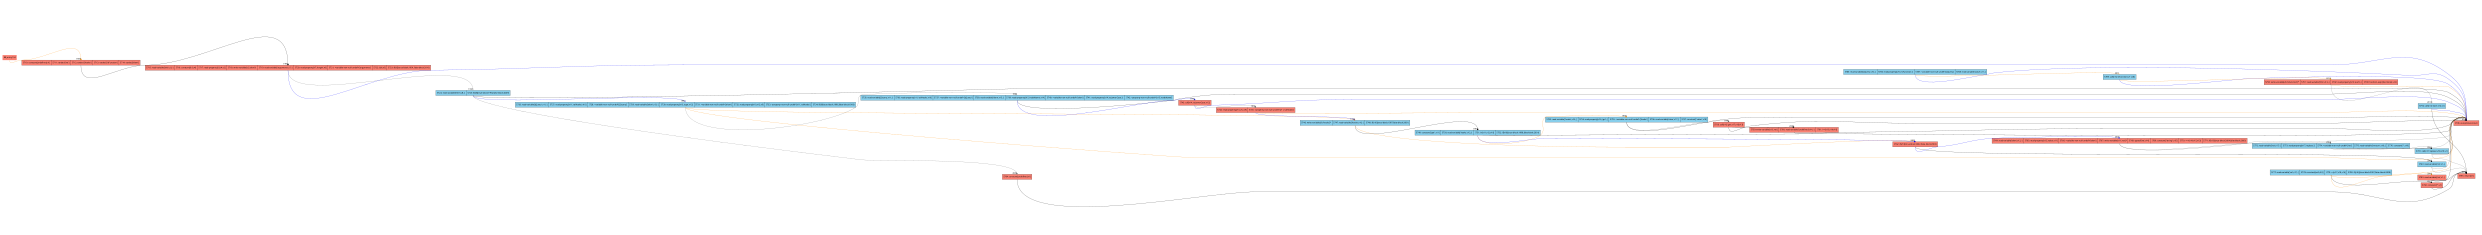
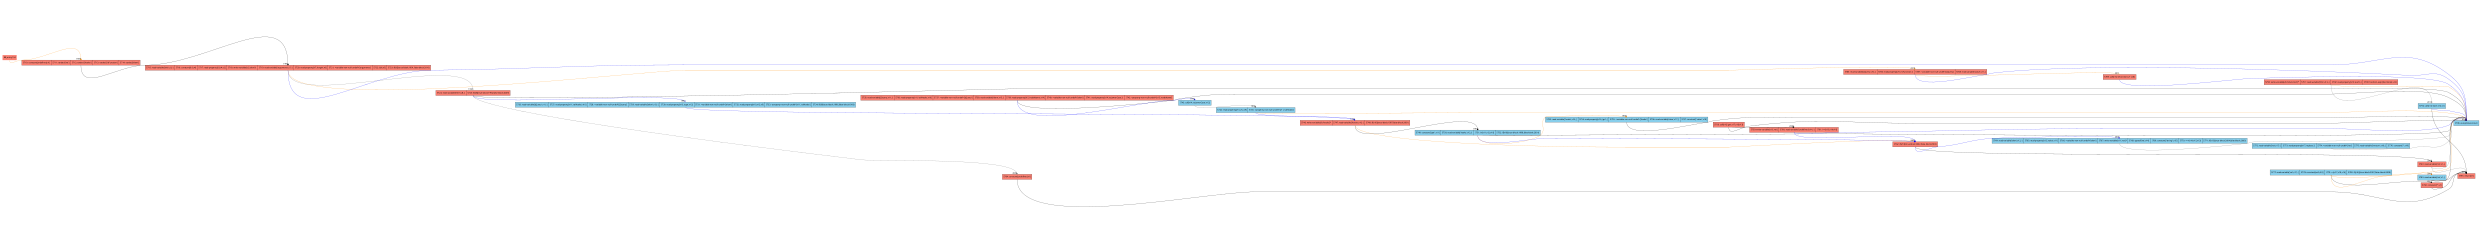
edge "5715: read-variable['this',v3,-]" -> "5785: read-variable['jQuery',v10,-]": added
node "5785: read-variable['jQuery',v10,-]": fillcolor skyblue -> salmon
node "5789: call[v10,'isFunction',v11,v8]": fillcolor skyblue -> salmon
edge "5789: call[v10,'isFunction',v11,v8]" -> "5790: write-variable[v8,'isFunction']*": removed
node "5724: read-variable['elem',v8,-]": fillcolor skyblue -> salmon
node "5735: read-variable['jQuery',v11,-]": fillcolor skyblue -> salmon
edge "5743: call[v14,'toLowerCase',v12]" -> "5796: exceptional-return": removed
node "5743: call[v14,'toLowerCase',v12]": fillcolor salmon -> skyblue
edge "5726: read-variable['jQuery',v11,-]" -> "5735: read-variable['jQuery',v11,-]": removed
node "5744: read-property[v10,v12,v9]": fillcolor salmon -> skyblue
edge "5726: read-variable['jQuery',v11,-]" -> "5746: write-variable[v9,'hooks']*": color darkorange -> blue
node "5746: write-variable[v9,'hooks']*": fillcolor skyblue -> salmon
node "5796: exceptional-return": fillcolor salmon -> skyblue
edge "5753: read-variable['hooks',v16,-]" -> "5758: call[v16,'get',v17,v18,v13]": removed
edge "5759: write-variable[v13,'ret']" -> "5796: exceptional-return": color black -> blue
edge "5759: write-variable[v13,'ret']" -> "5762: if[v10](true-block:2002,false-block:2003)": added
node "5764: read-variable['elem',v12,-]": fillcolor salmon -> skyblue
edge "5764: read-variable['elem',v12,-]" -> "5772: read-variable['ret',v17,-]": removed
node "5781: call[v17,'replace',v18,v19,v1]": removed
edge "5726: read-variable['jQuery',v11,-]" -> "5796: exceptional-return": removed
node "5763: read-variable['ret',v1,-]": fillcolor skyblue -> salmon
node "5783: read-variable['ret',v1,-]": fillcolor salmon -> skyblue
